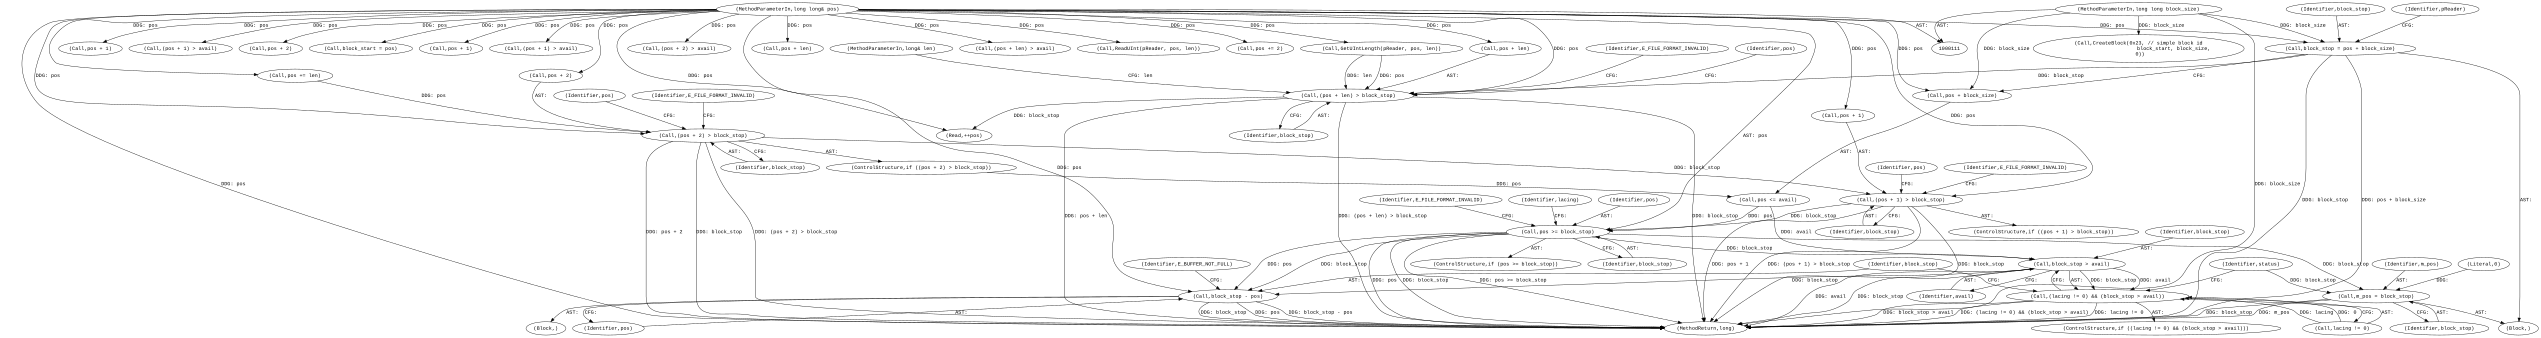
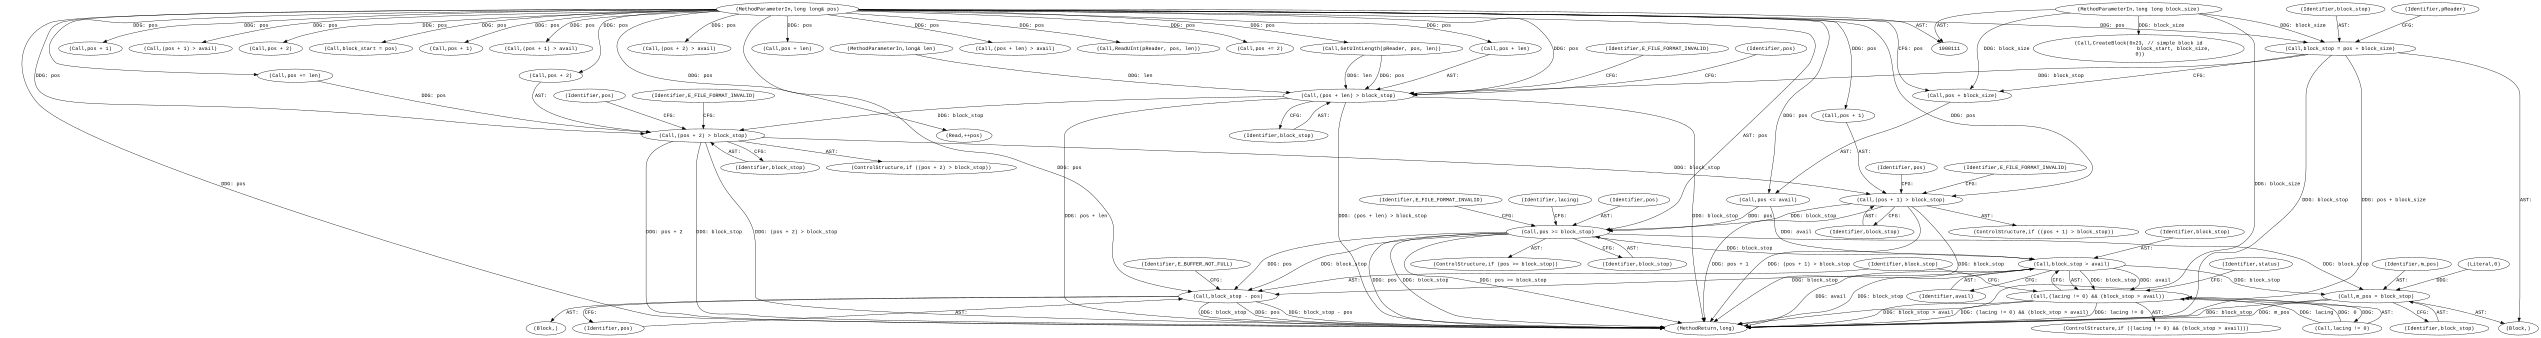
edge "(MethodParameterIn,long long& pos)" -> "(Call,pos + block_size)": label "DDG: pos" -> "CFG: pos"
edge "(MethodParameterIn,long& len)" -> "(Call,(pos + len) > block_stop)": label "CFG: len" -> "DDG: len"
edge "(Call,(pos + len) > block_stop)" -> "(Read,++pos)": now "(Call,(pos + len) > block_stop)" -> "(Call,(pos + 2) > block_stop)"
edge "(ControlStructure,if ((pos + 2) > block_stop))" -> "(Call,pos <= avail)": now "(MethodParameterIn,long long& pos)" -> "(Call,pos <= avail)"
edge "(Identifier,status)" -> "(Call,m_pos = block_stop)": now "(Call,block_stop > avail)" -> "(Call,m_pos = block_stop)"
edge "(Call,(lacing != 0) && (block_stop > avail))" -> "(Call,lacing != 0)": label "CFG: " -> "DDG: "
